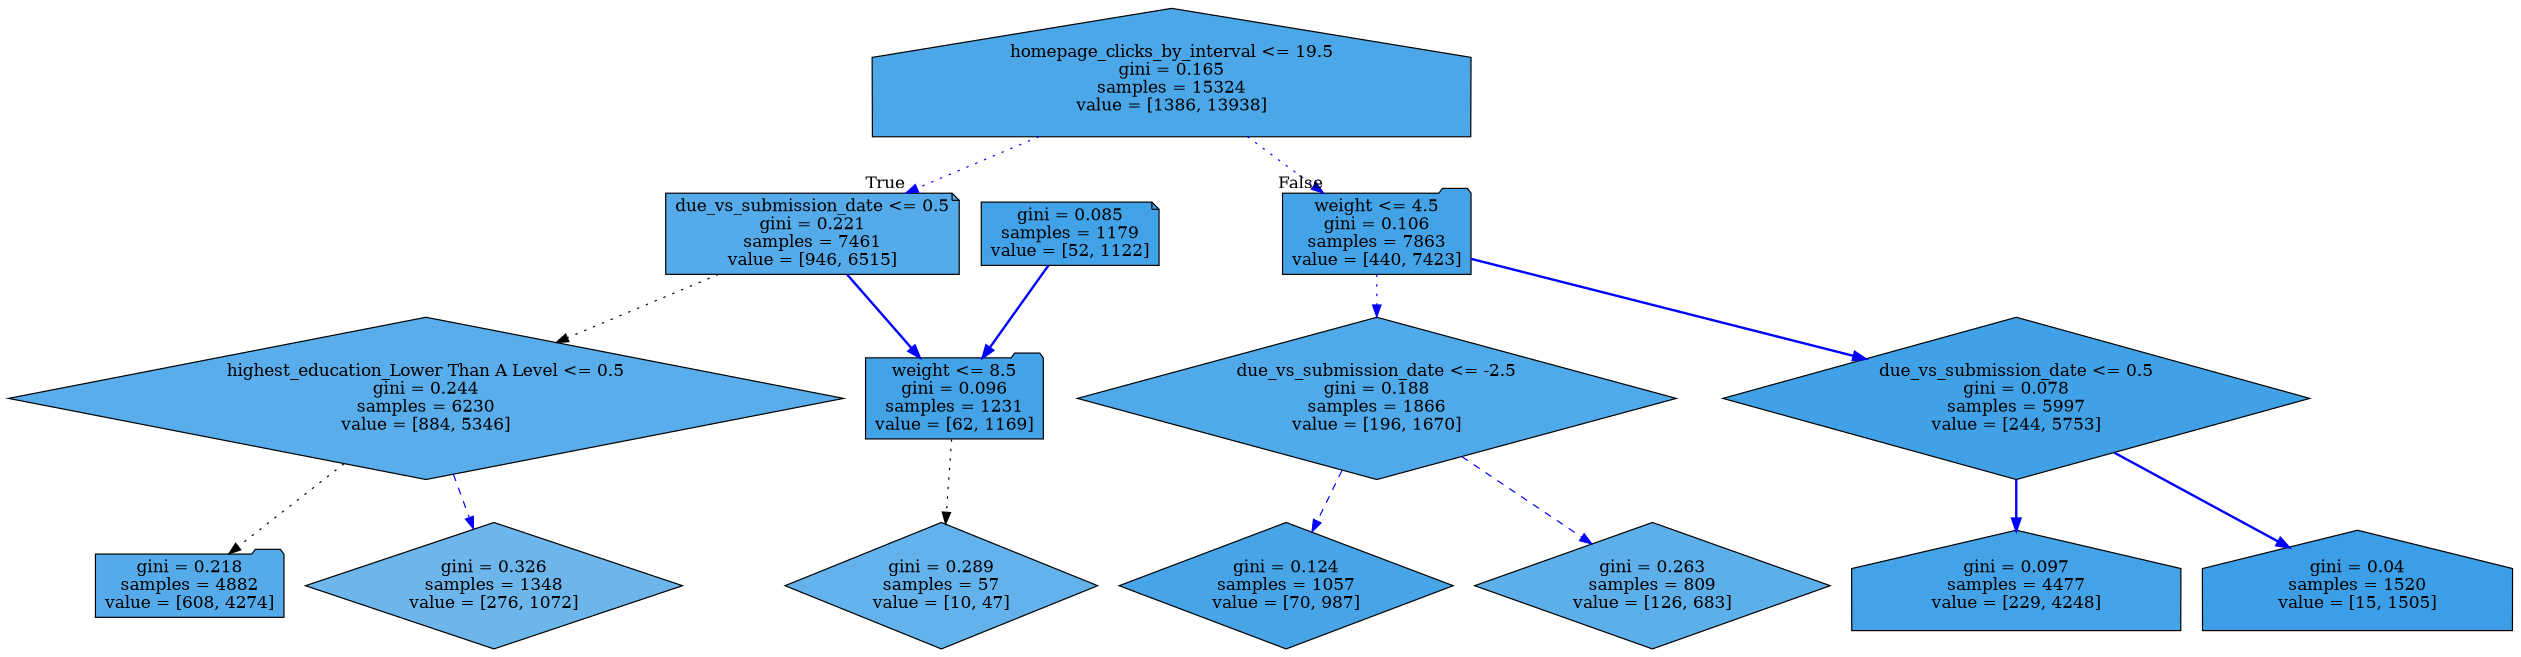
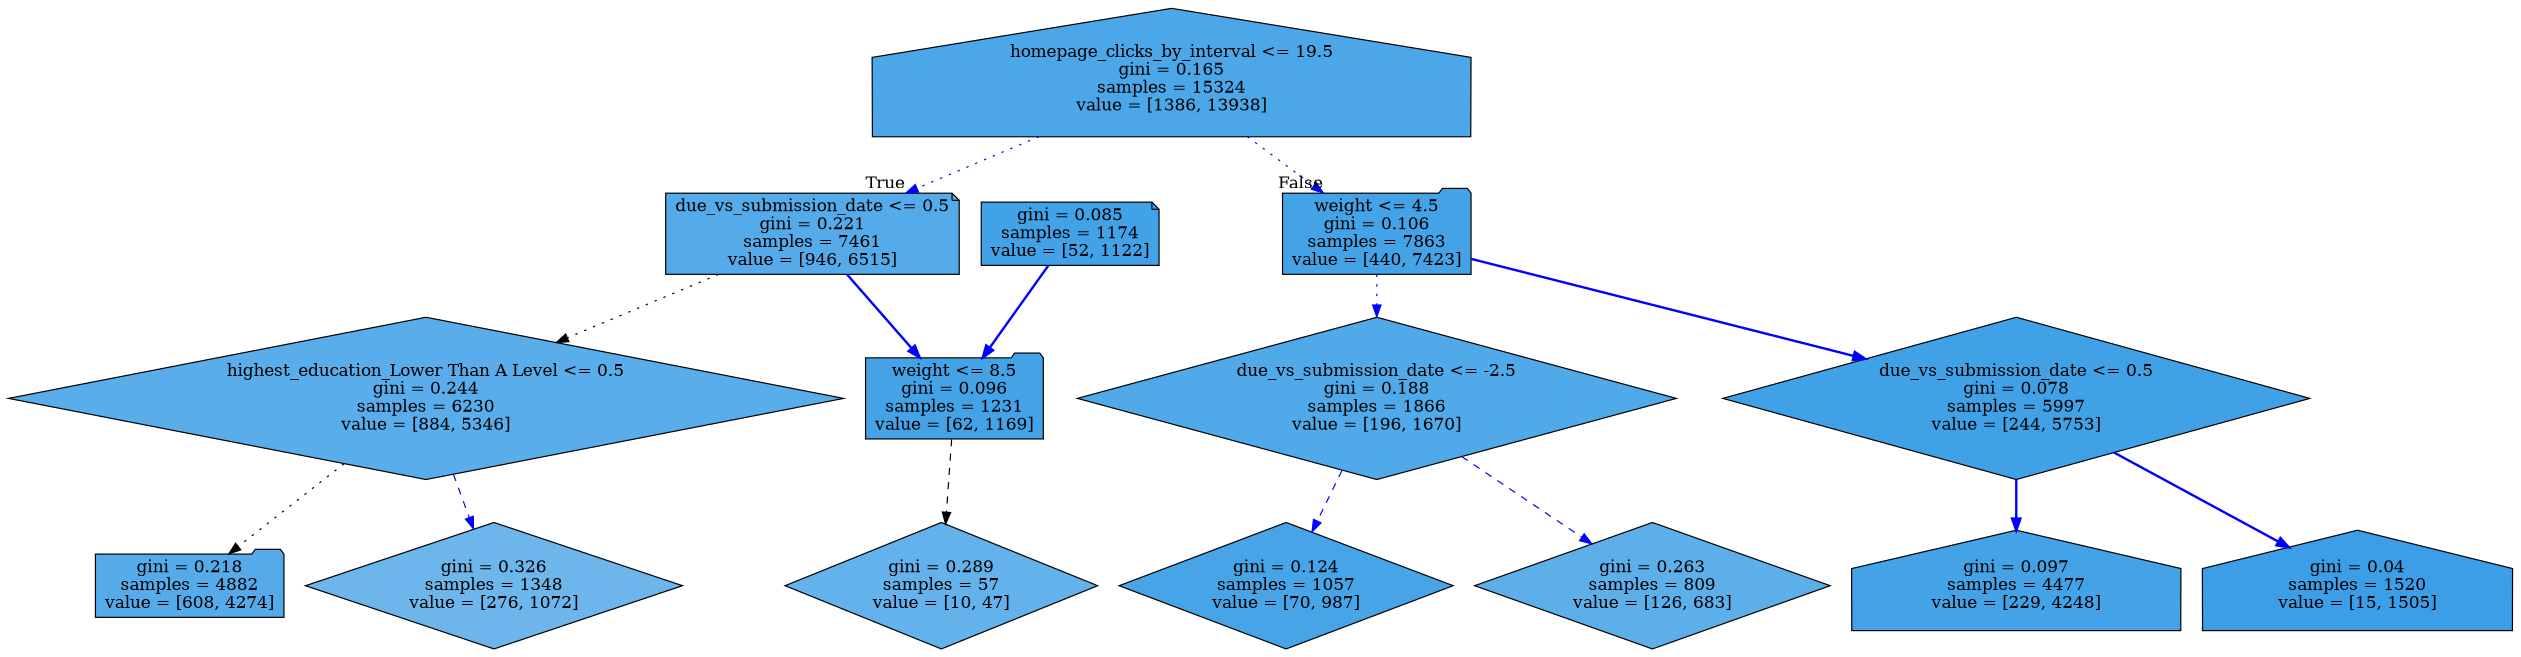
node "gini = 0.085 samples = 1179 value = [52, 1122]": label "gini = 0.085 samples = 1179 value = [52, 1122]" -> "gini = 0.085 samples = 1174 value = [52, 1122]"
edge "weight <= 8.5 gini = 0.096 samples = 1231 value = [62, 1169]" -> "gini = 0.289 samples = 57 value = [10, 47]": style dotted -> dashed
